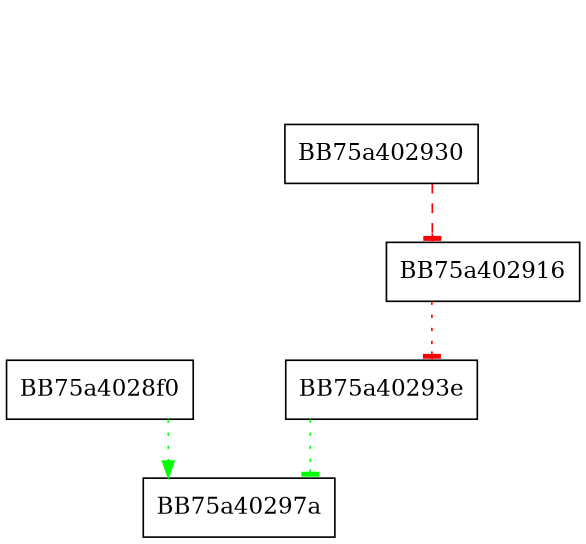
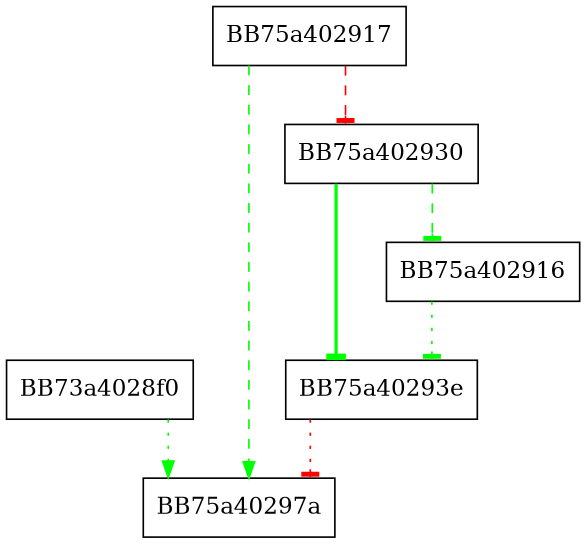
node "BB75a402917": added
edge "BB75a402930" -> "BB75a402916": color red -> green
edge "BB75a402930" -> "BB75a40293e": added
edge "BB75a402916" -> "BB75a40293e": color red -> green
node "BB75a4028f0": label "BB75a4028f0" -> "BB73a4028f0"
edge "BB75a40293e" -> "BB75a40297a": color green -> red
